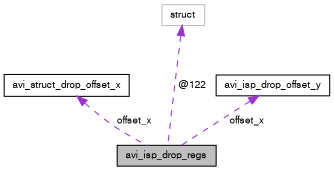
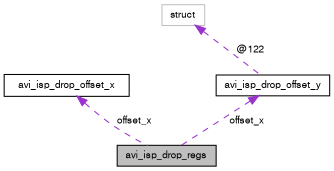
node "avi_struct_drop_offset_x": label "avi_struct_drop_offset_x" -> "avi_isp_drop_offset_x"
edge "avi_isp_drop_regs" -> "struct": now "avi_isp_drop_offset_y" -> "struct"
